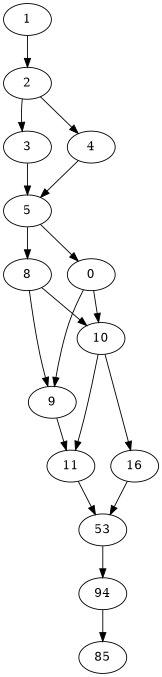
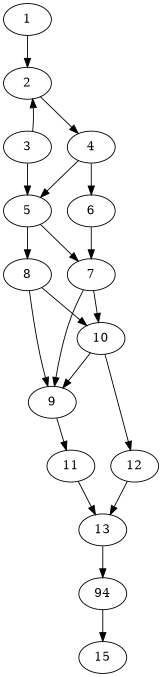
edge "2" -> "3": reversed
node "6": added
node "0": label "0" -> "7"
edge "10" -> "11": now "10" -> "9"
node "16": label "16" -> "12"
node "53": label "53" -> "13"
node "85": label "85" -> "15"
